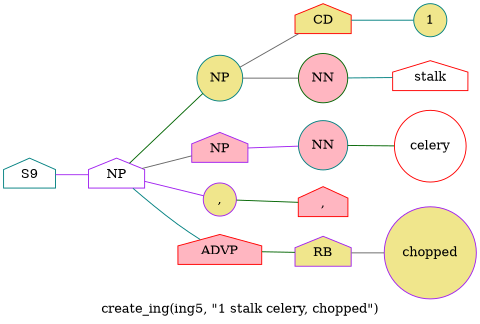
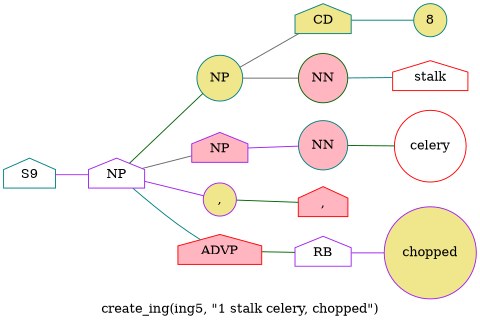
node "CD": color red -> teal
node "1": label "1" -> "8"
node "RB": fillcolor khaki -> white
edge "RB" -- "chopped": color gray40 -> purple
